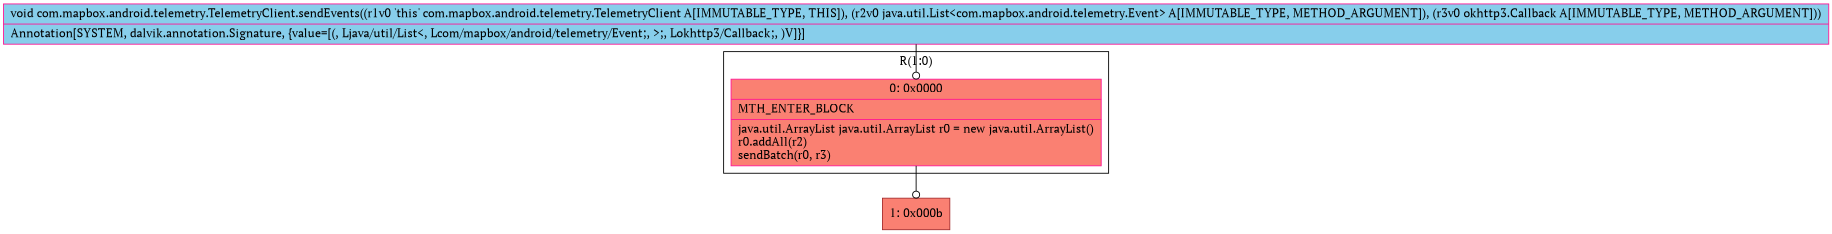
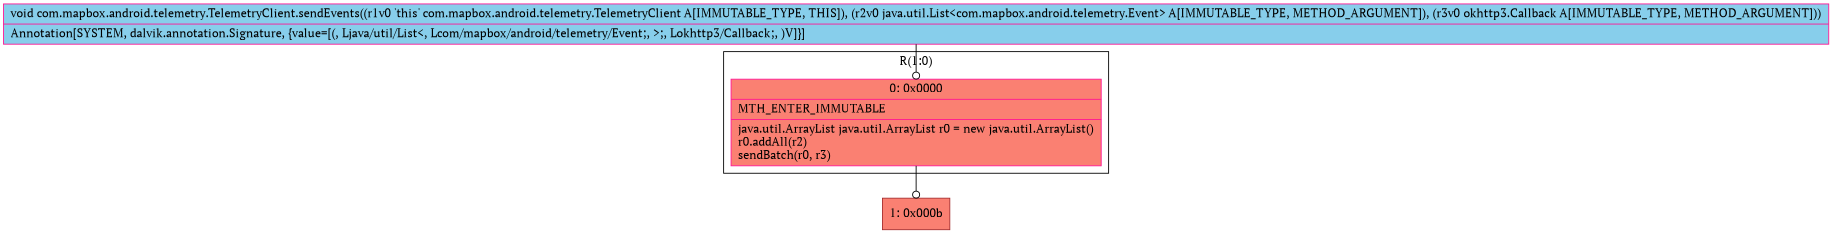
node "0: 0x0000": text "MTH_ENTER_BLOCK" -> "MTH_ENTER_IMMUTABLE"
